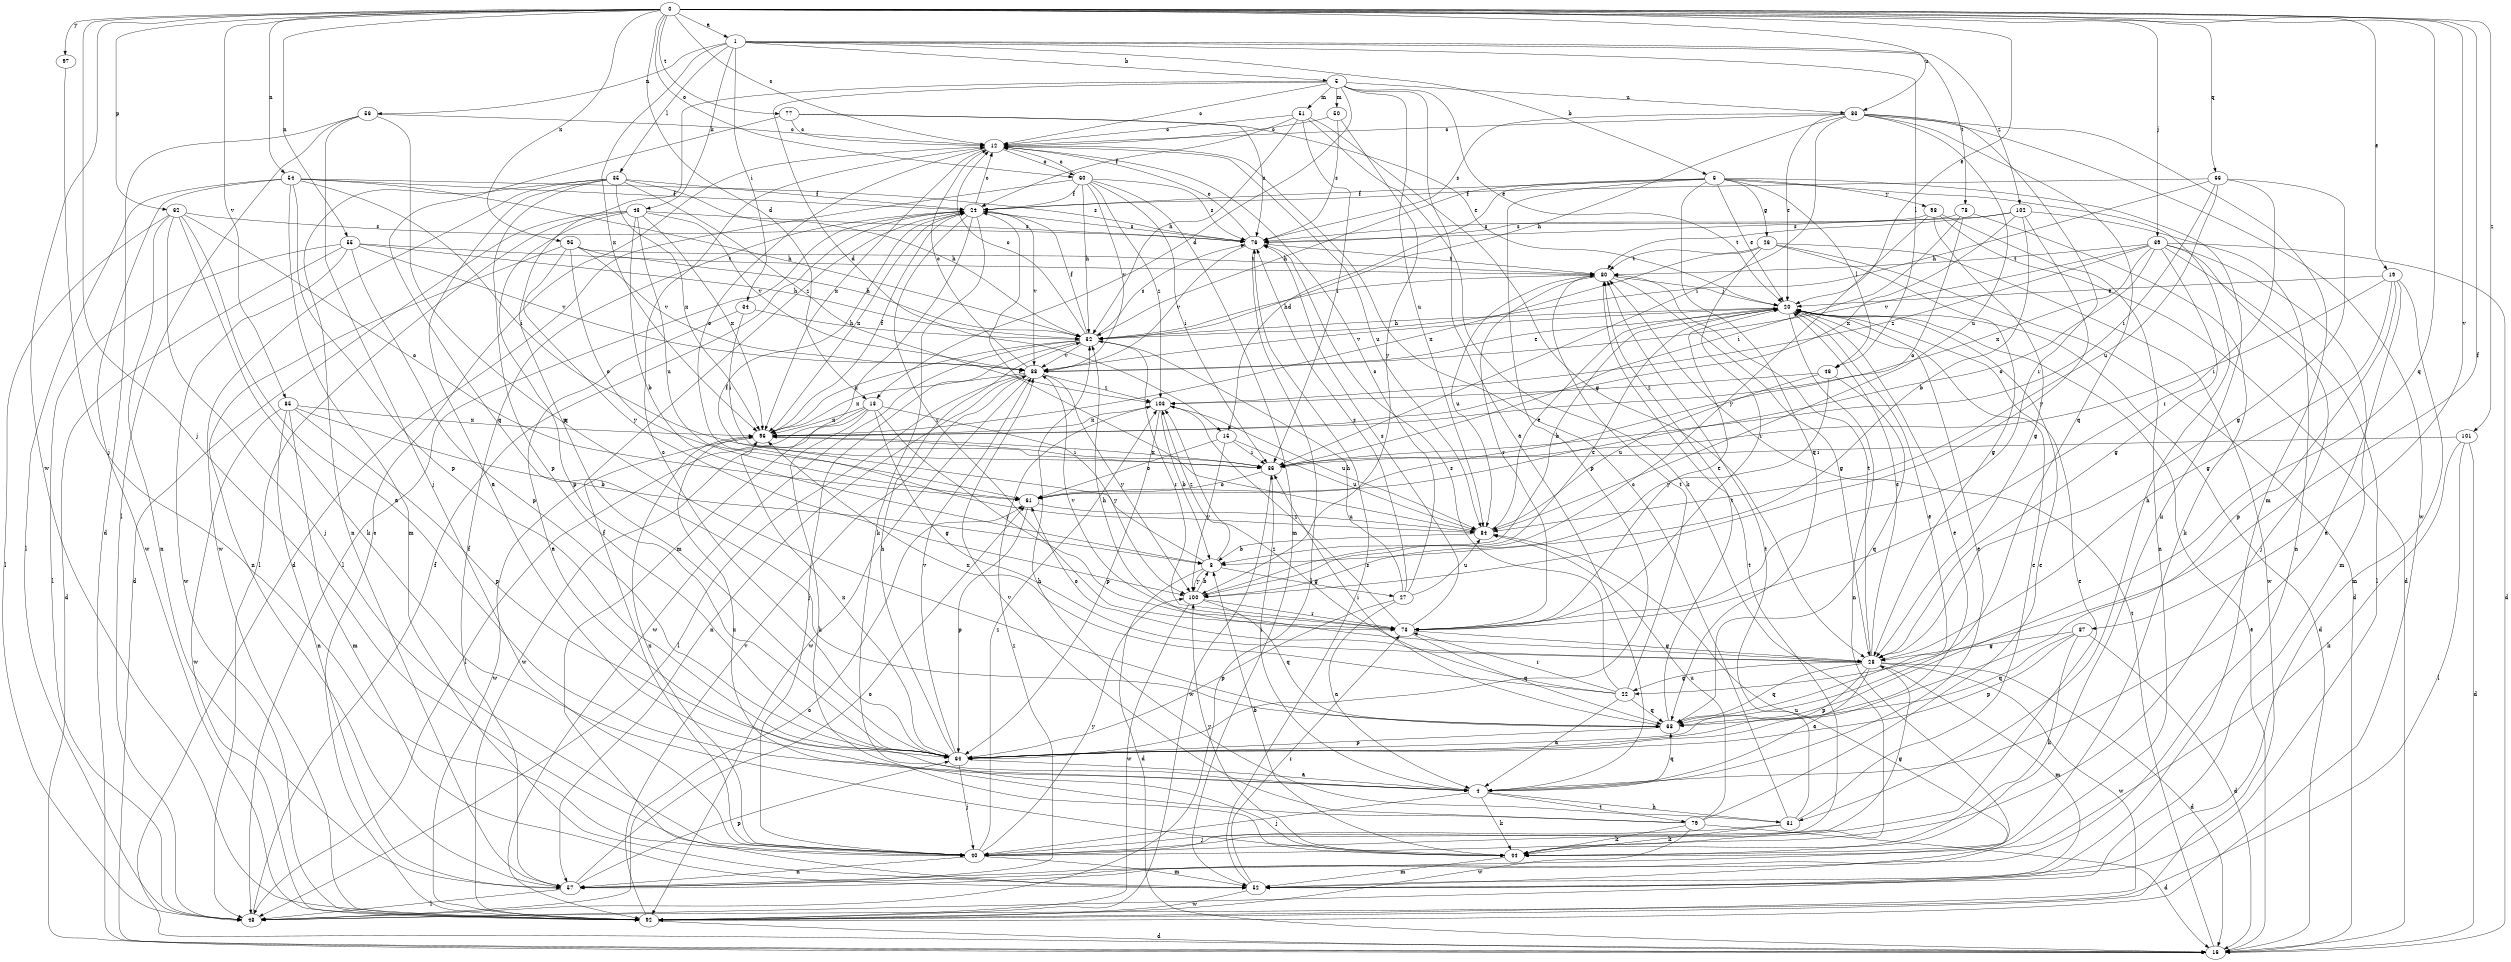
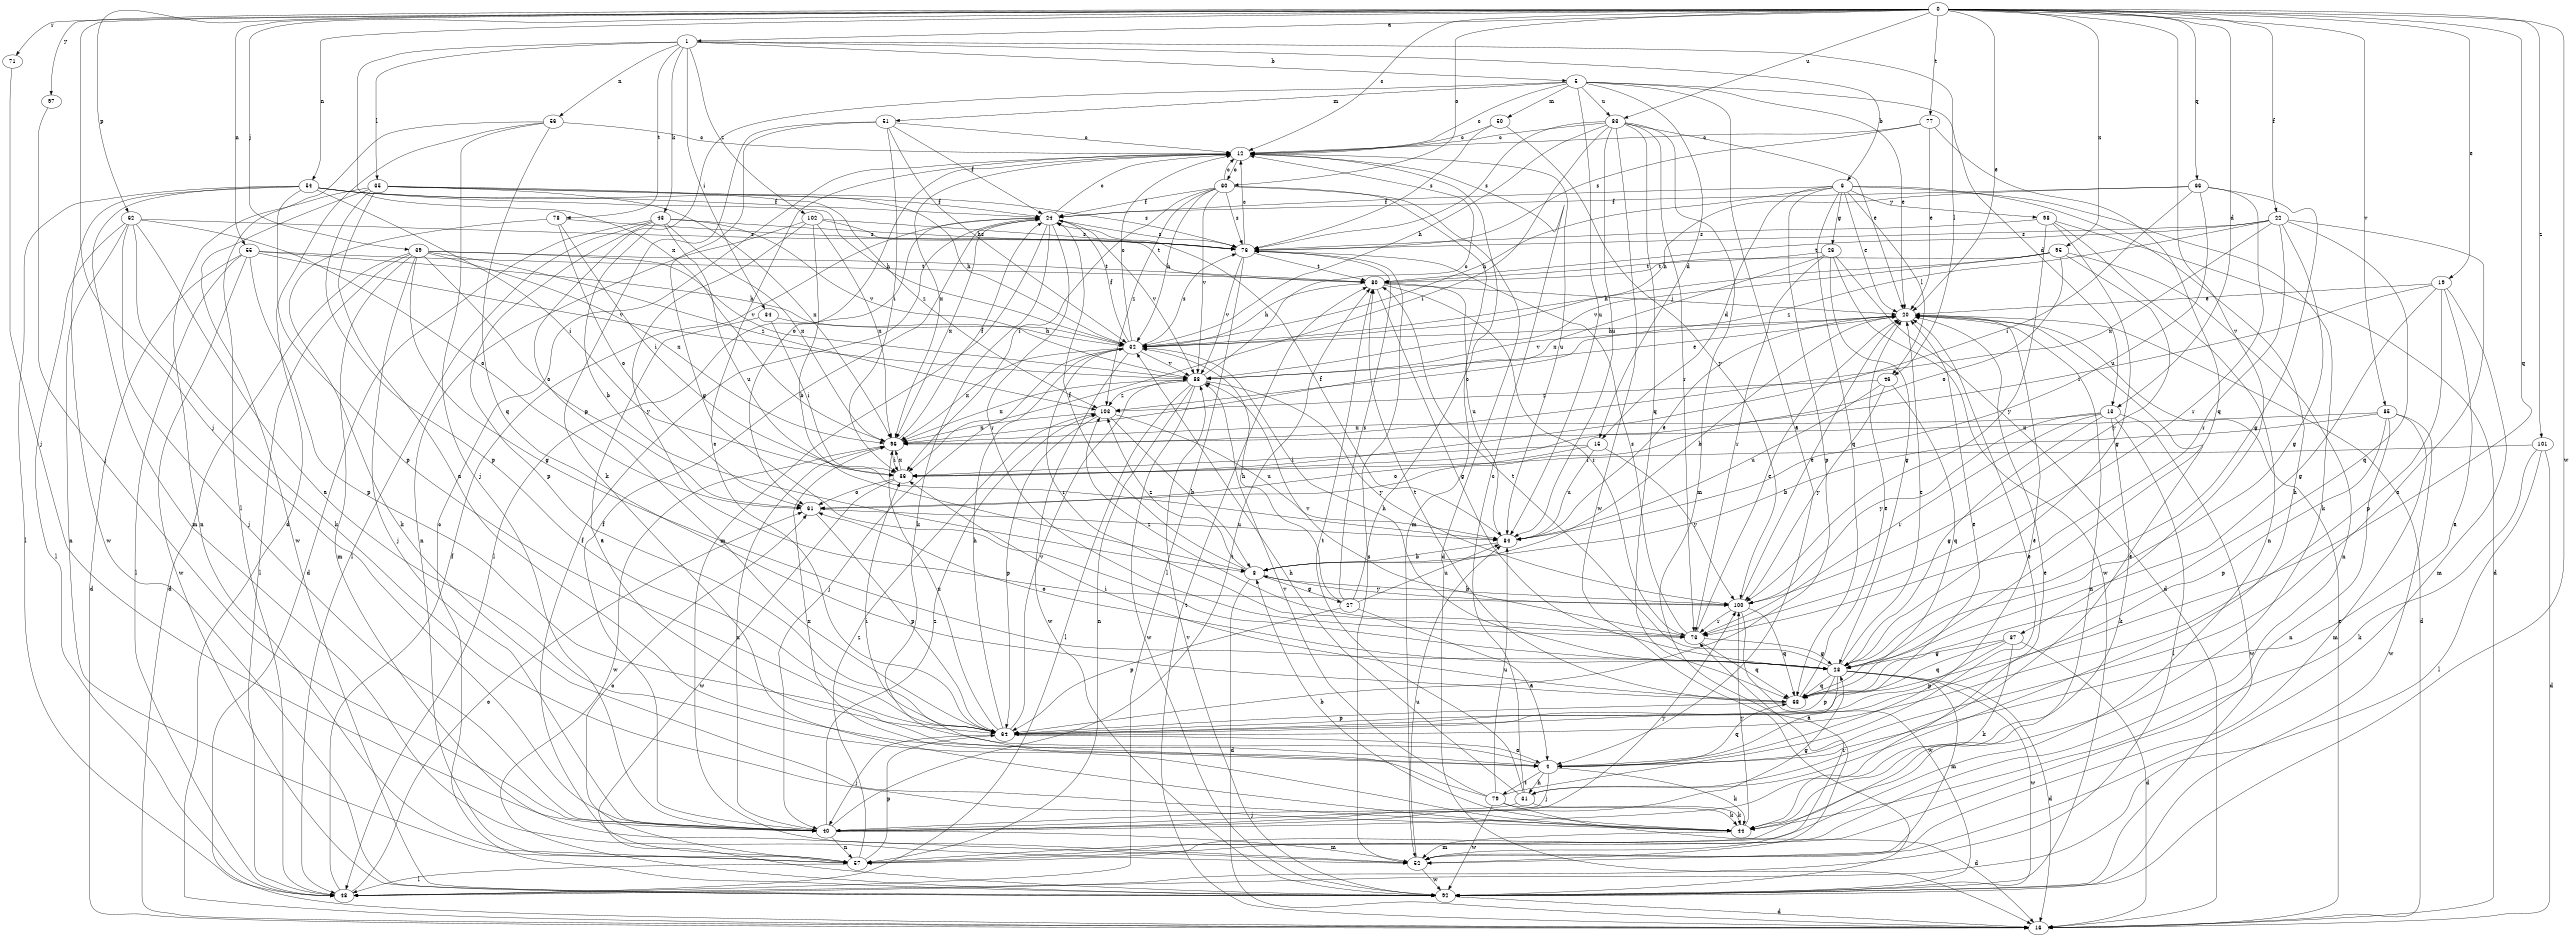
node "71": added
edge "28" -> "22": reversed
